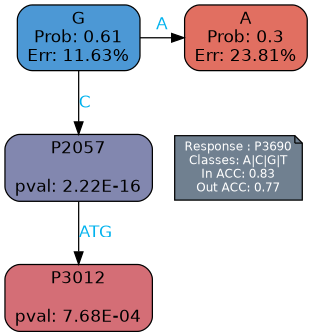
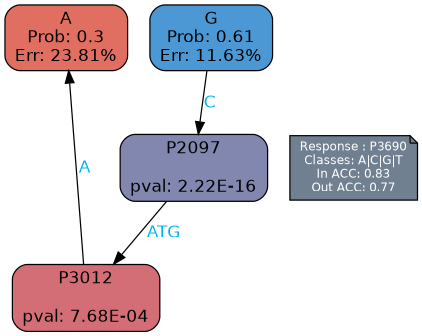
edge "G Prob: 0.61 Err: 11.63%" -> "A Prob: 0.3 Err: 23.81%": now "P3012 pval: 7.68E-04" -> "A Prob: 0.3 Err: 23.81%"
node "P2057 pval: 2.22E-16": label "P2057 pval: 2.22E-16" -> "P2097 pval: 2.22E-16"
